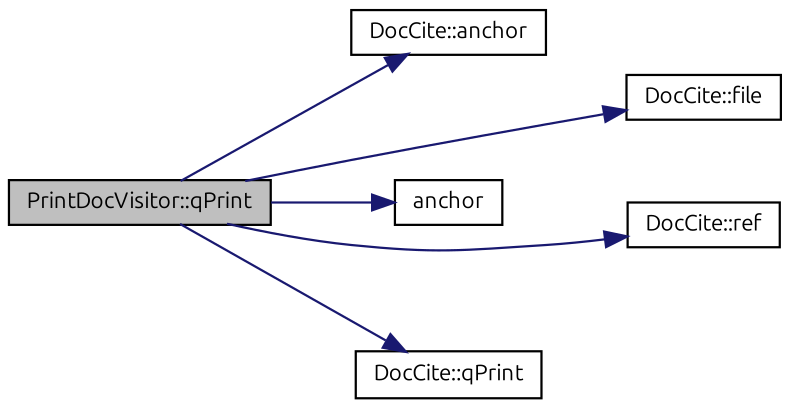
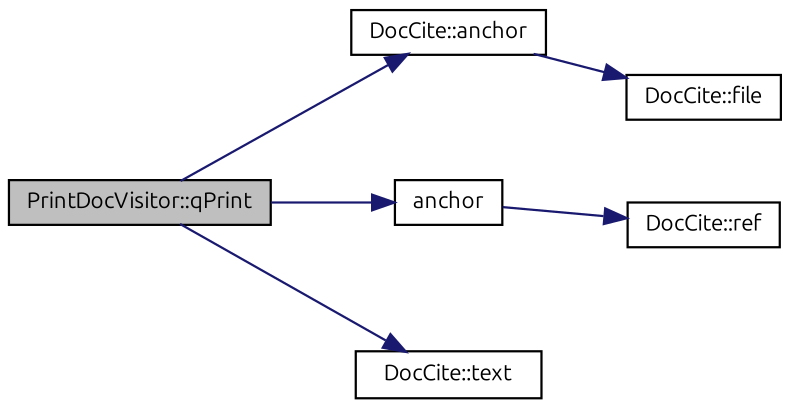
edge "PrintDocVisitor::qPrint" -> "DocCite::file": now "DocCite::anchor" -> "DocCite::file"
edge "PrintDocVisitor::qPrint" -> "DocCite::ref": now "anchor" -> "DocCite::ref"
node "DocCite::qPrint": label "DocCite::qPrint" -> "DocCite::text"
